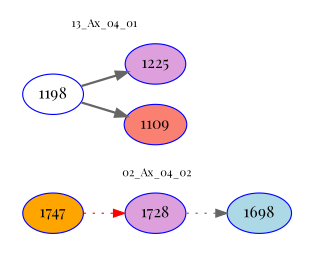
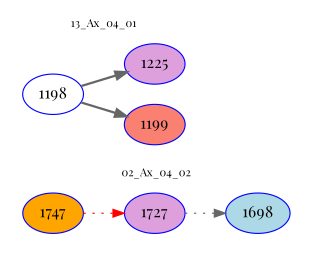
node "1109": label "1109" -> "1199"
node "1728": label "1728" -> "1727"
